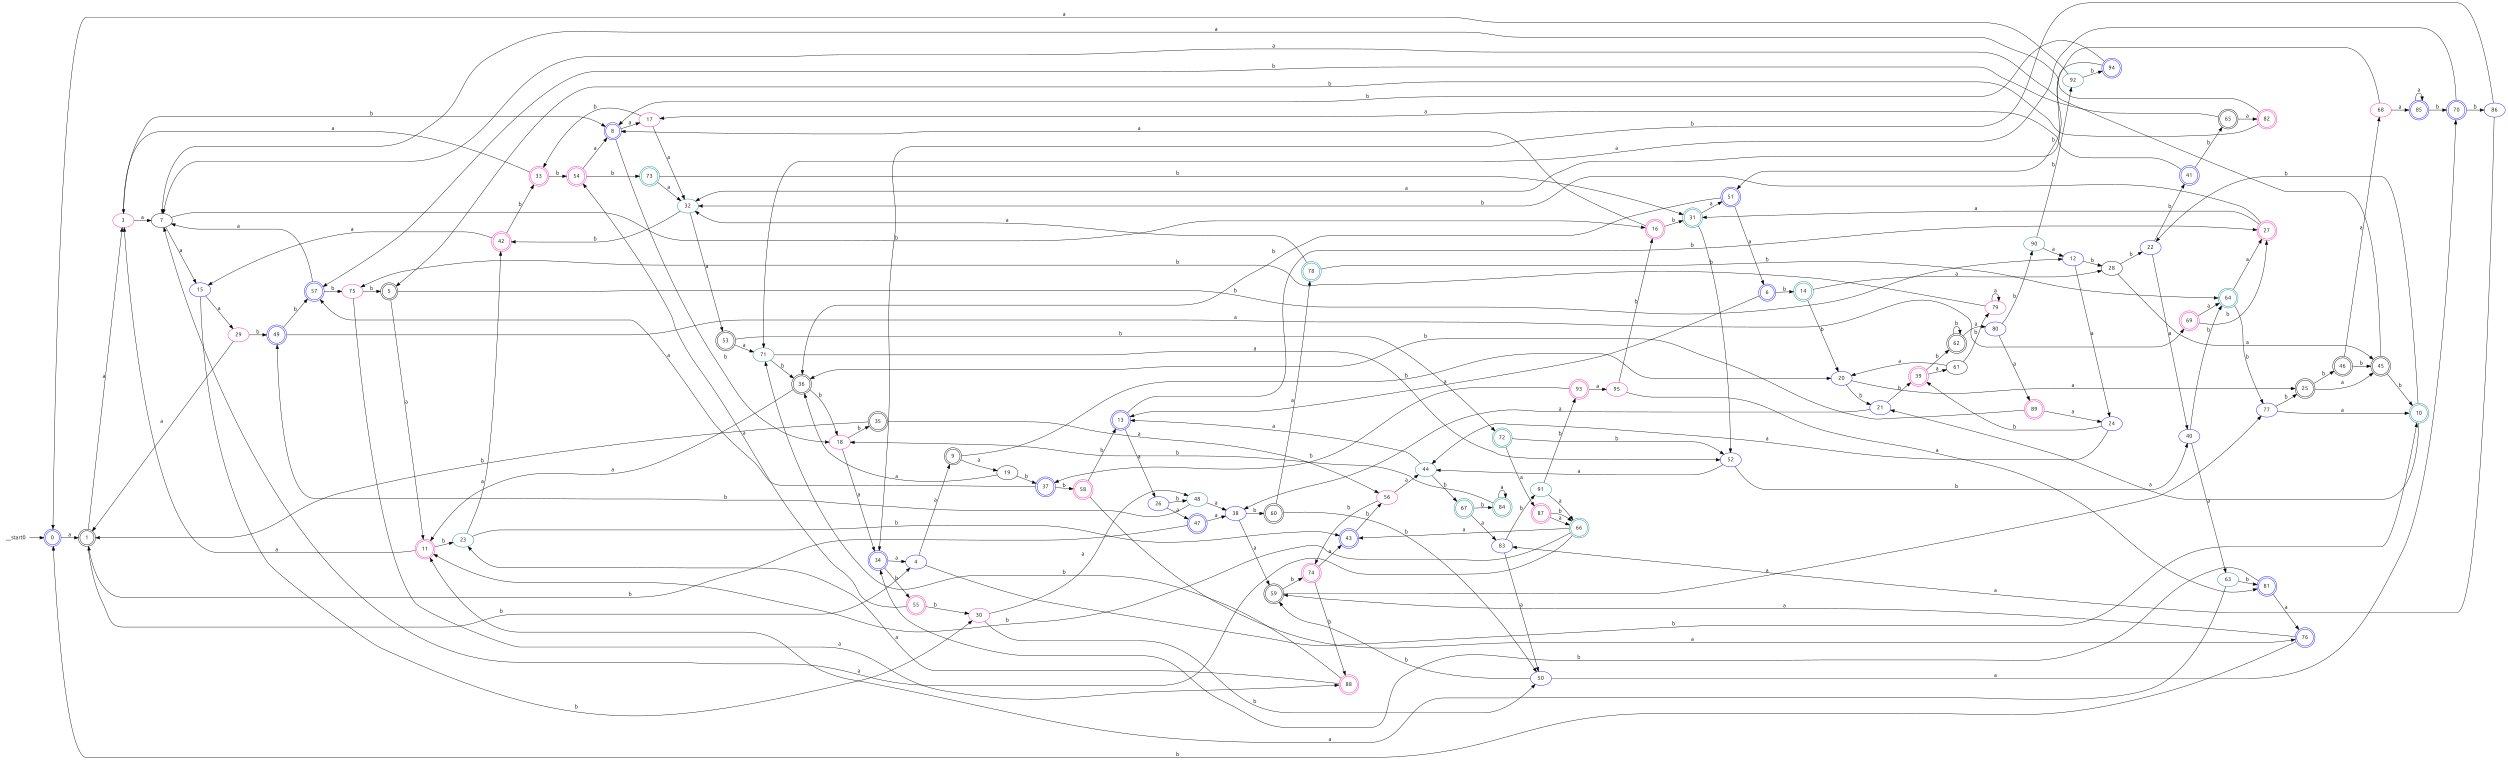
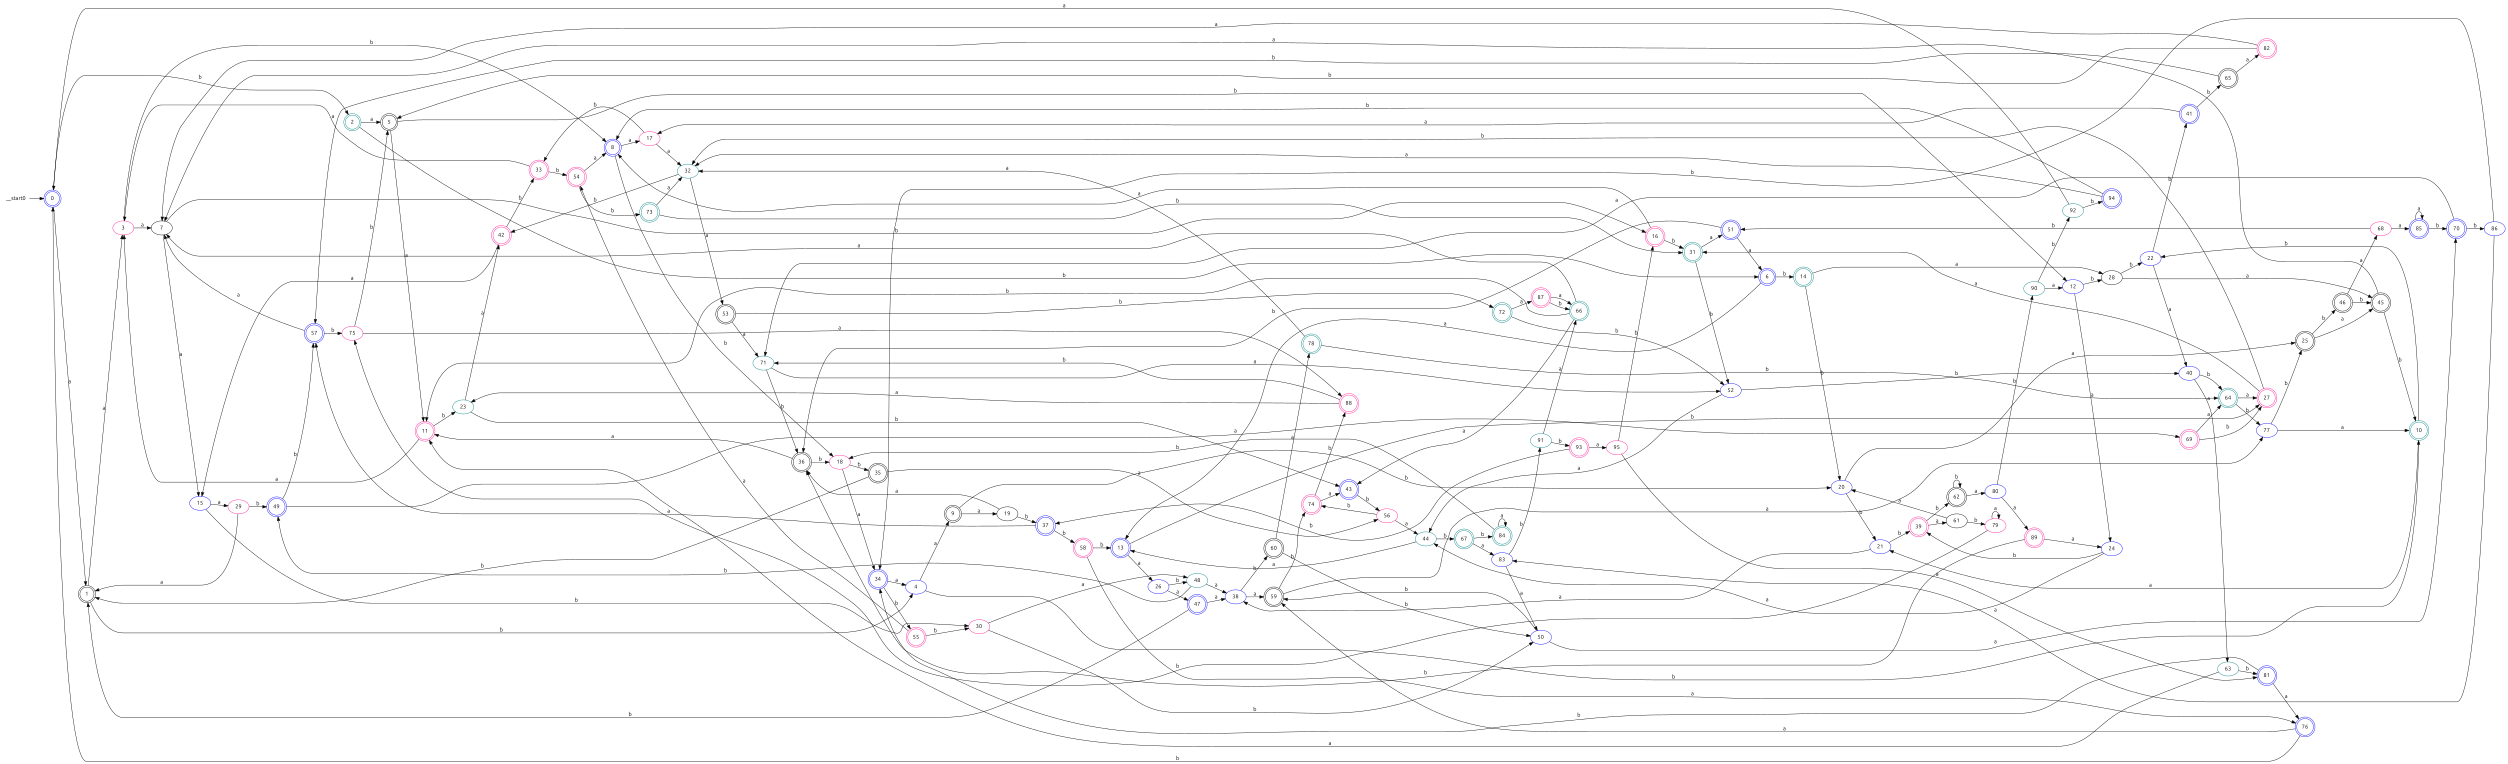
node "2": added
